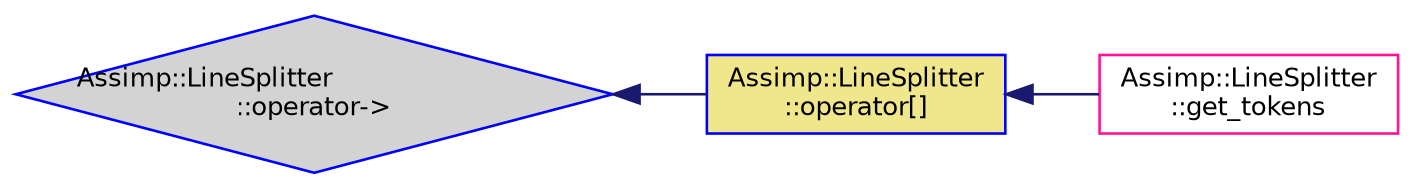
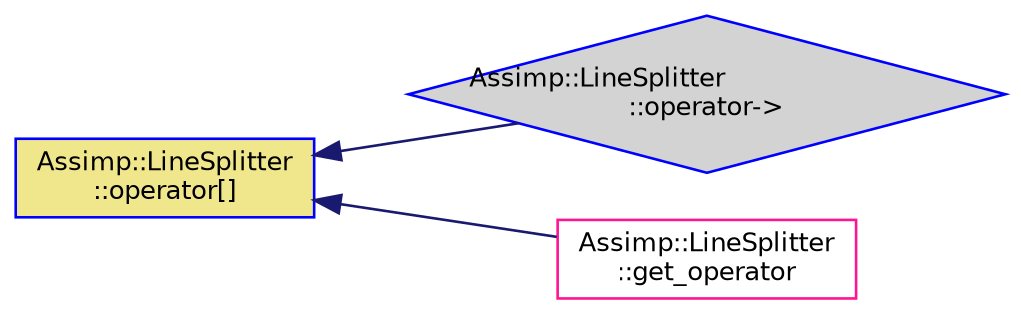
edge "Assimp::LineSplitter ::operator[]" -> "Assimp::LineSplitter ::operator->": reversed
node "Assimp::LineSplitter ::get_tokens": label "Assimp::LineSplitter ::get_tokens" -> "Assimp::LineSplitter ::get_operator"
